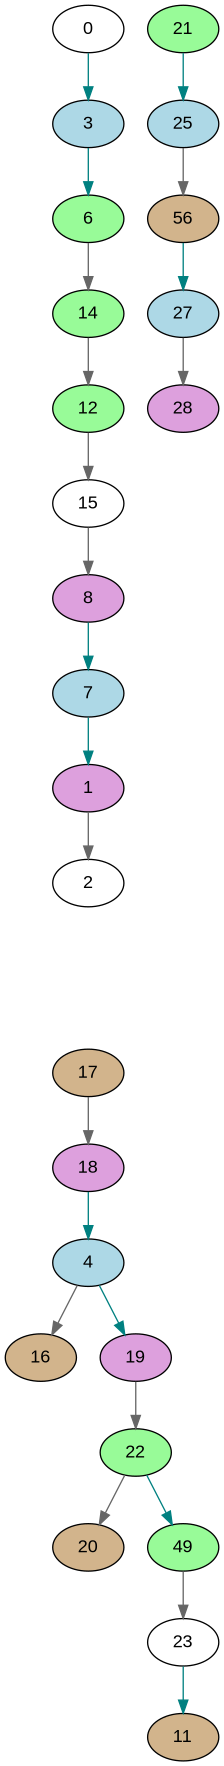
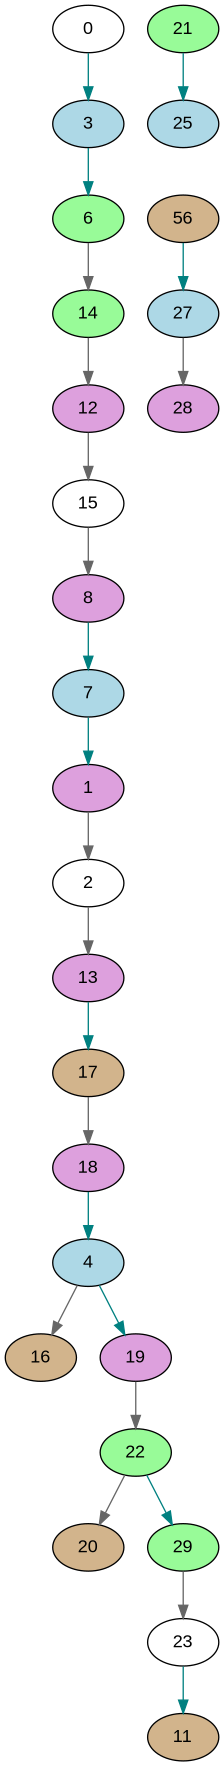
edge "25" -> "56": removed
node "12": fillcolor palegreen -> plum
node "13": added
node "49": label "49" -> "29"
